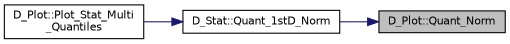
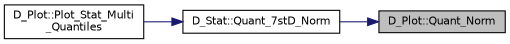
node "D_Stat::Quant_1stD_Norm": label "D_Stat::Quant_1stD_Norm" -> "D_Stat::Quant_7stD_Norm"
